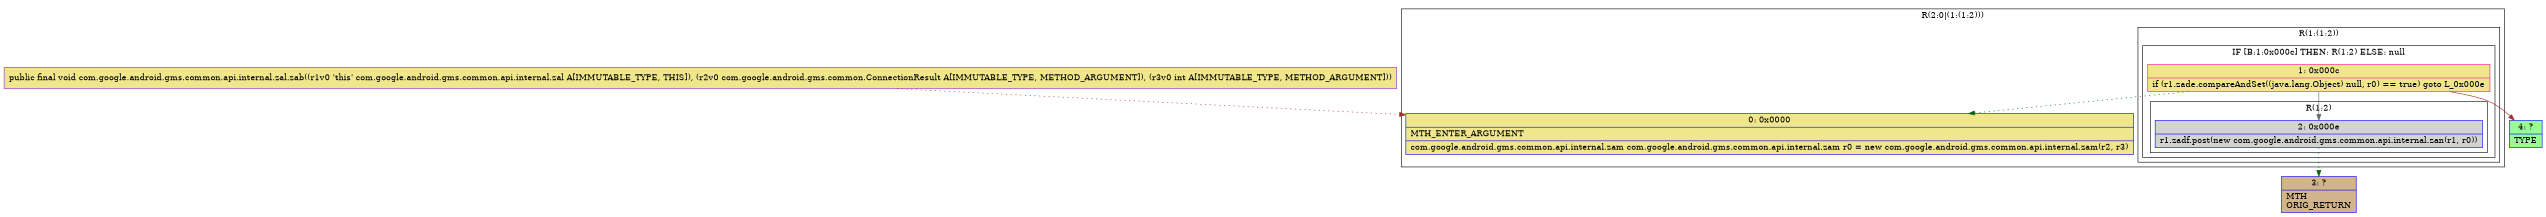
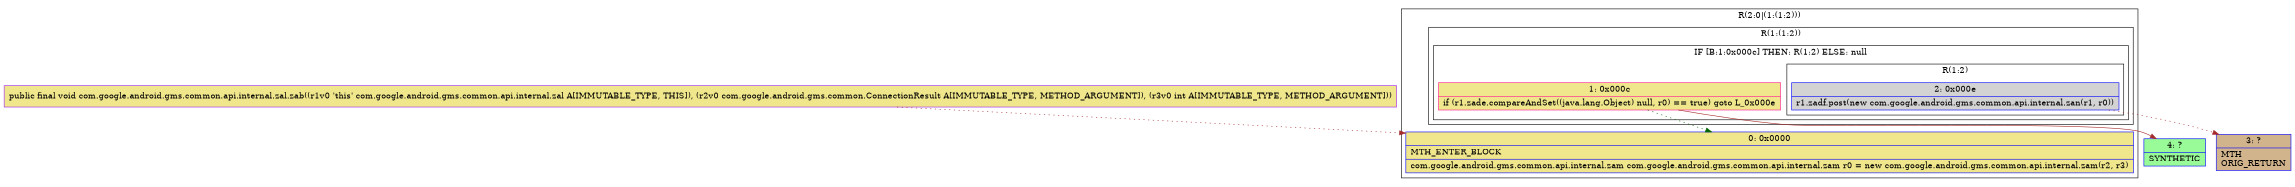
edge "1: 0x000c" -> "2: 0x000e": removed
node "0: 0x0000": text "MTH_ENTER_ARGUMENT" -> "MTH_ENTER_BLOCK"
node "4: ?": text "TYPE" -> "SYNTHETIC"
edge "2: 0x000e" -> "3: ?": color darkgreen -> brown
